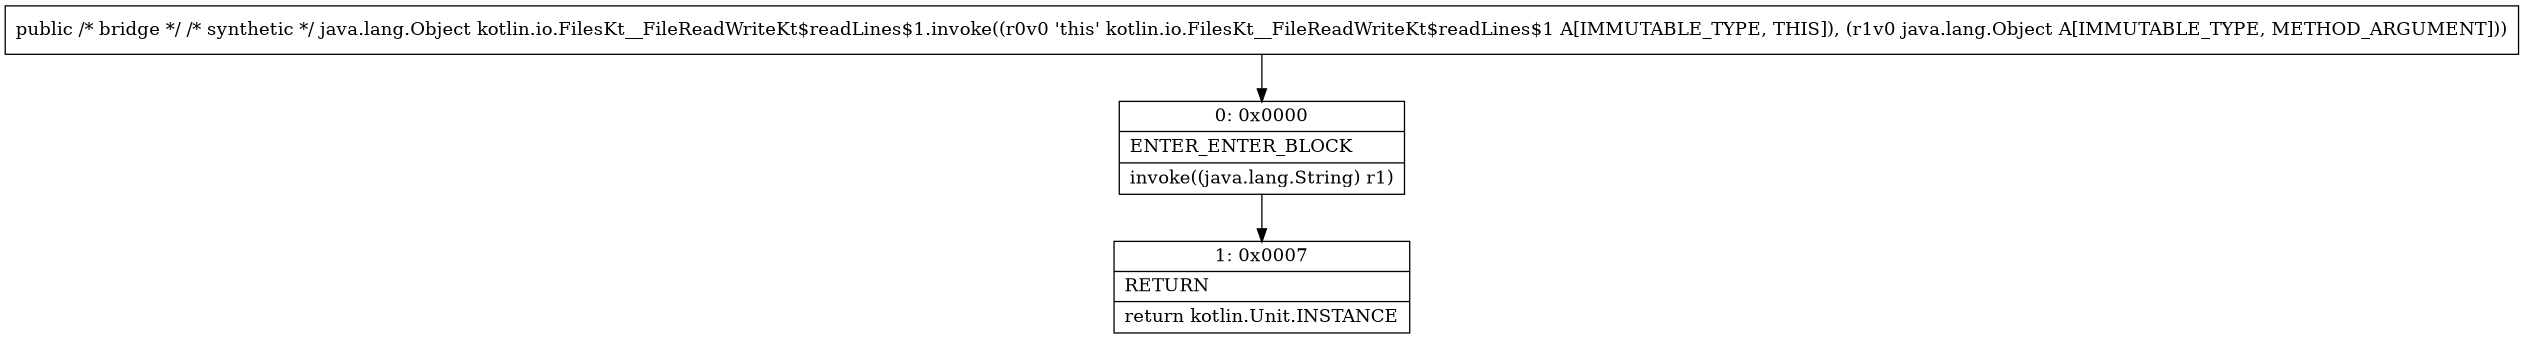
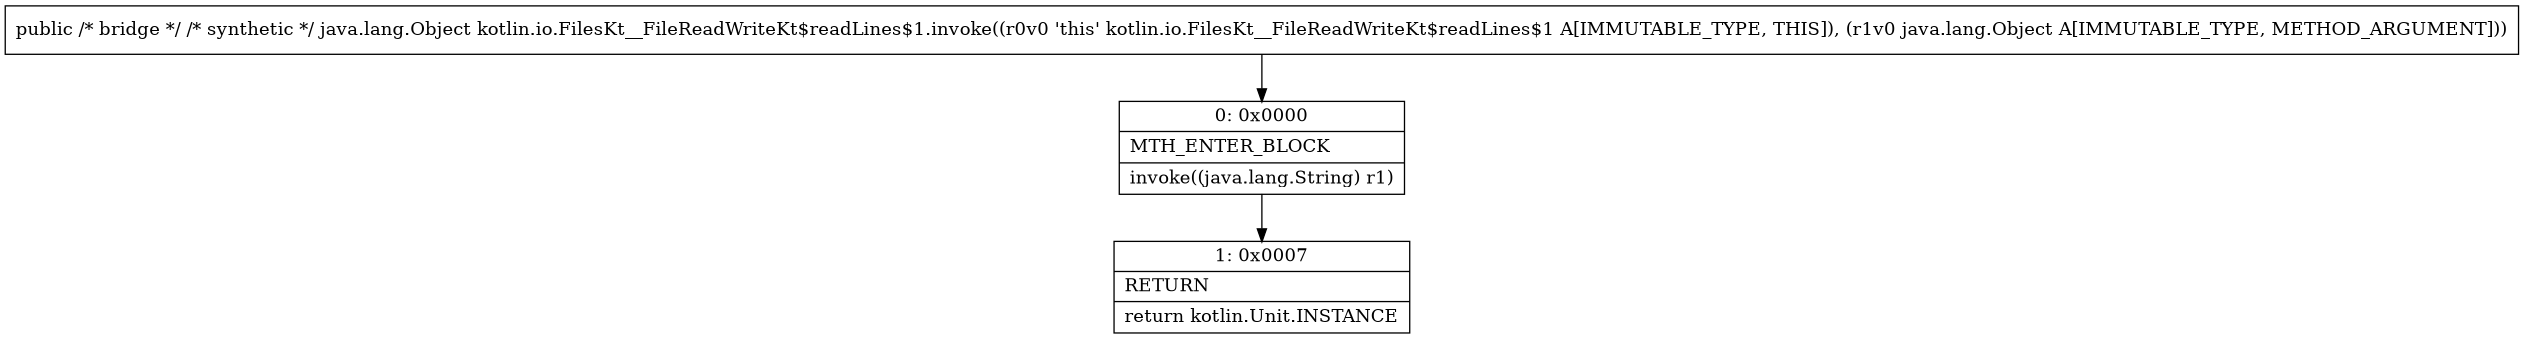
node "0: 0x0000": text "ENTER_ENTER_BLOCK" -> "MTH_ENTER_BLOCK"
